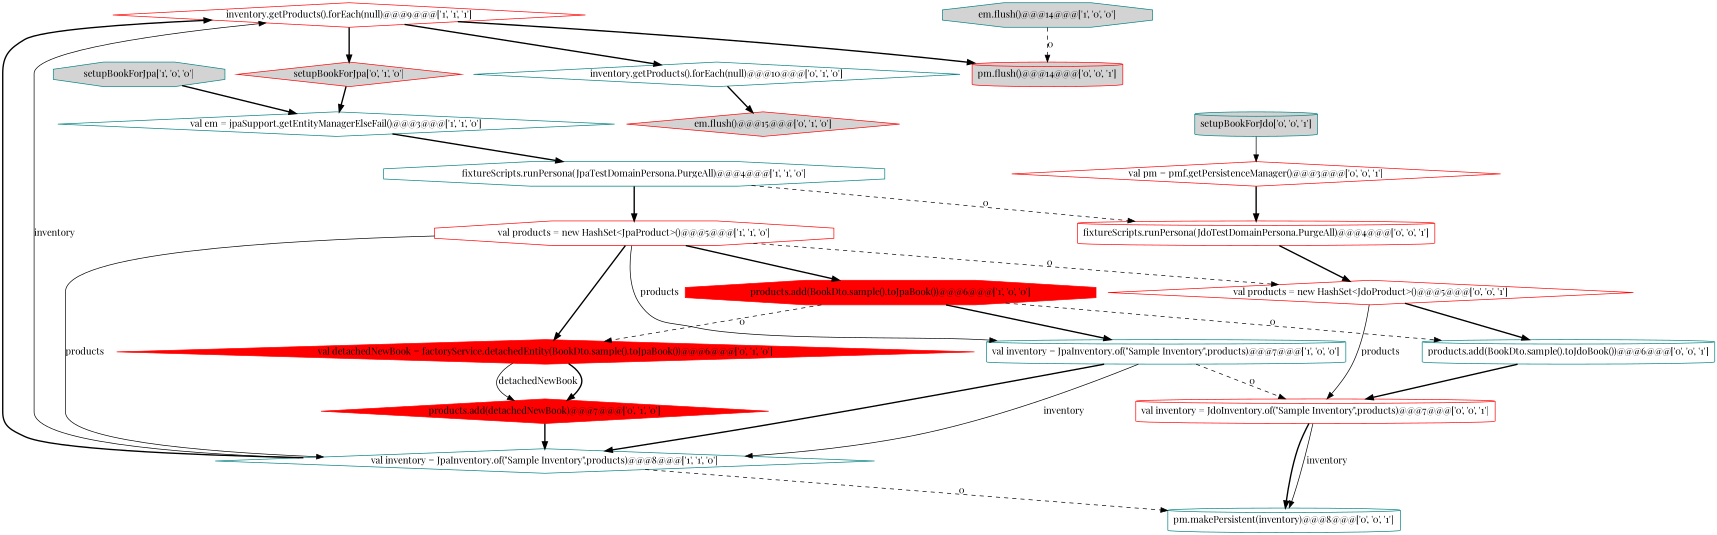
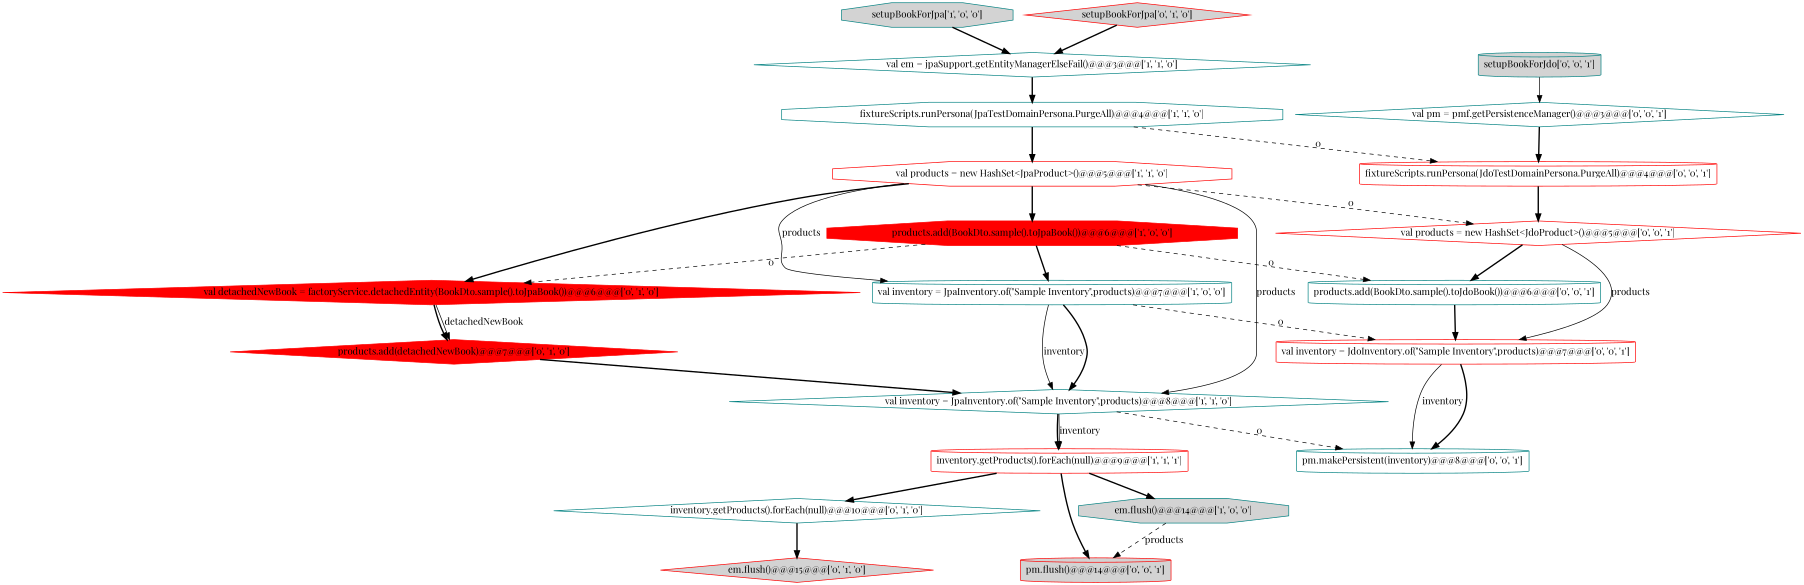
node "inventory.getProducts().forEach(null)@@@9@@@['1', '1', '1']": shape diamond -> cylinder
edge "inventory.getProducts().forEach(null)@@@9@@@['1', '1', '1']" -> "setupBookForJpa['0', '1', '0']": now "inventory.getProducts().forEach(null)@@@9@@@['1', '1', '1']" -> "em.flush()@@@14@@@['1', '0', '0']"
edge "em.flush()@@@14@@@['1', '0', '0']" -> "pm.flush()@@@14@@@['0', '0', '1']": label "0" -> "products"
node "val pm = pmf.getPersistenceManager()@@@3@@@['0', '0', '1']": color red -> teal
